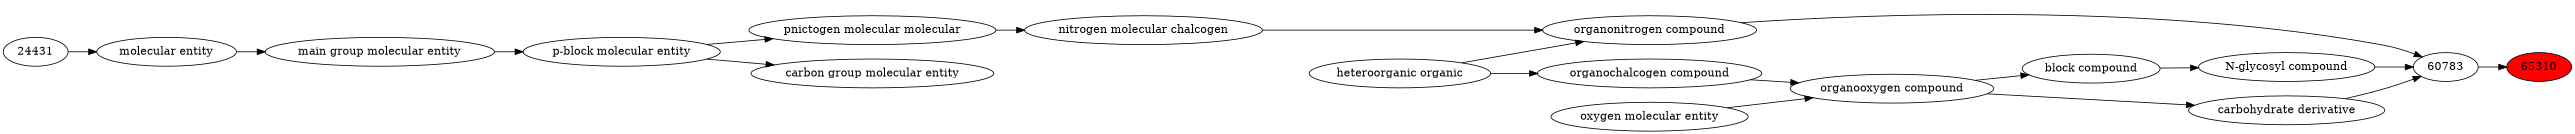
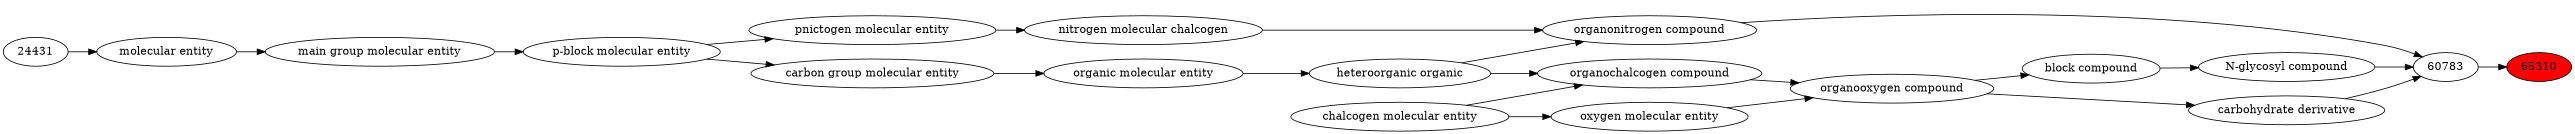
node "pnictogen molecular molecular": label "pnictogen molecular molecular" -> "pnictogen molecular entity"
node "organic molecular entity": added
node "chalcogen molecular entity": added
